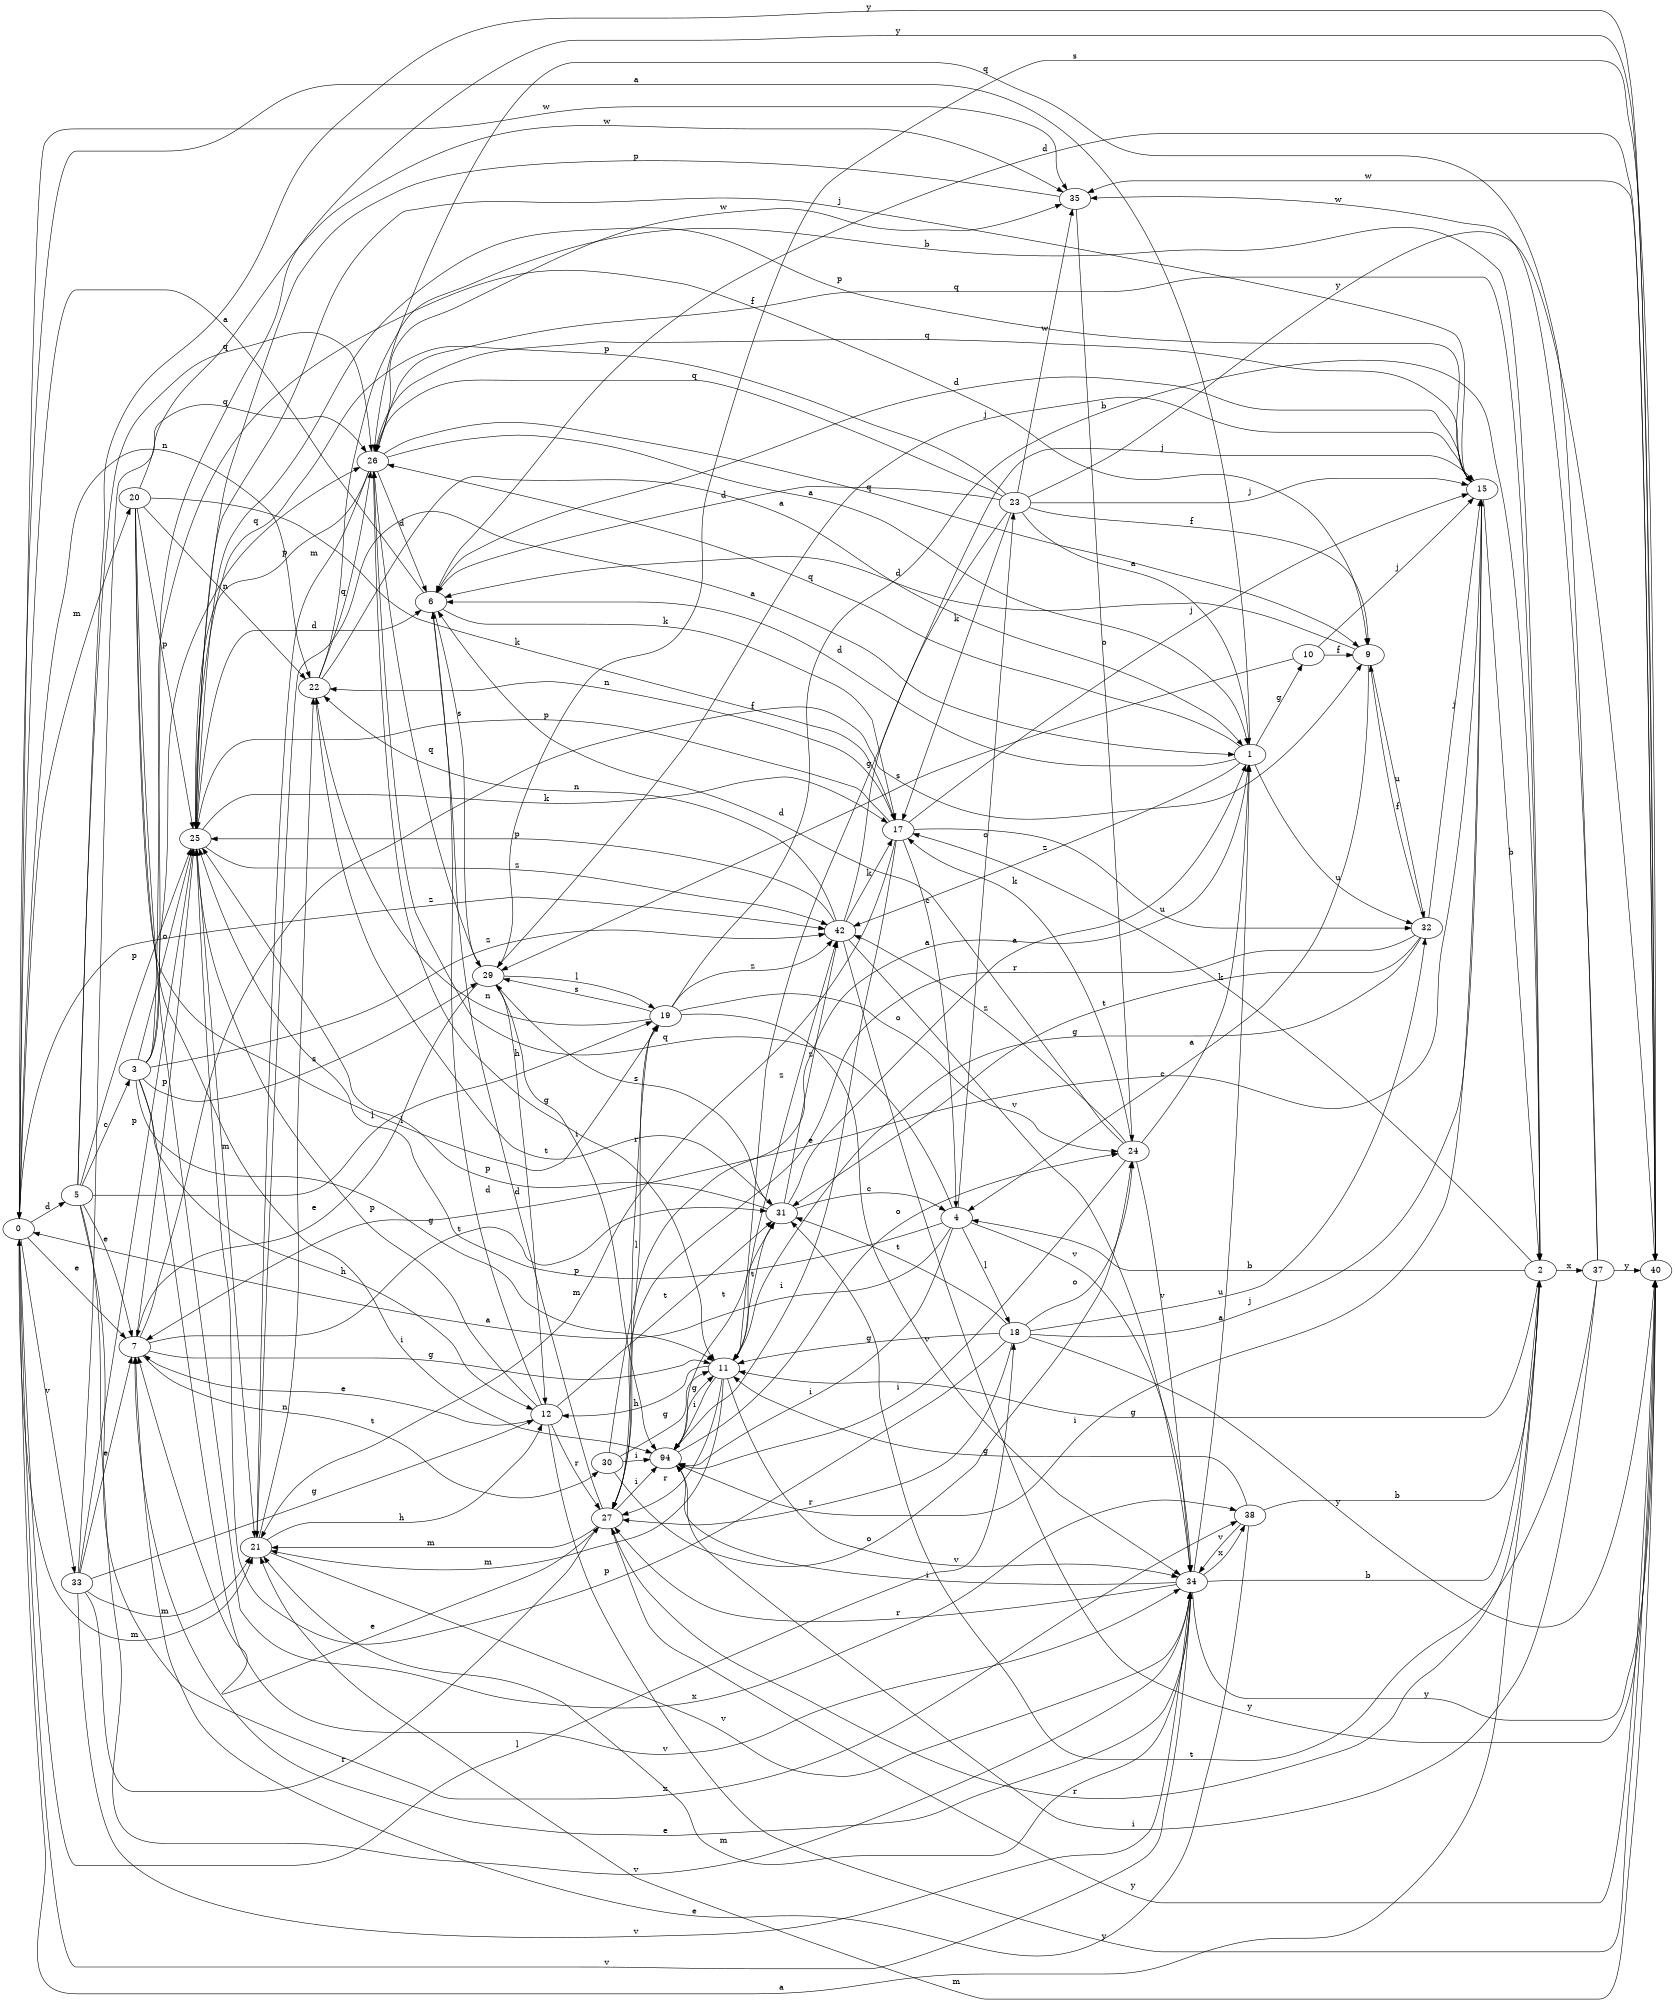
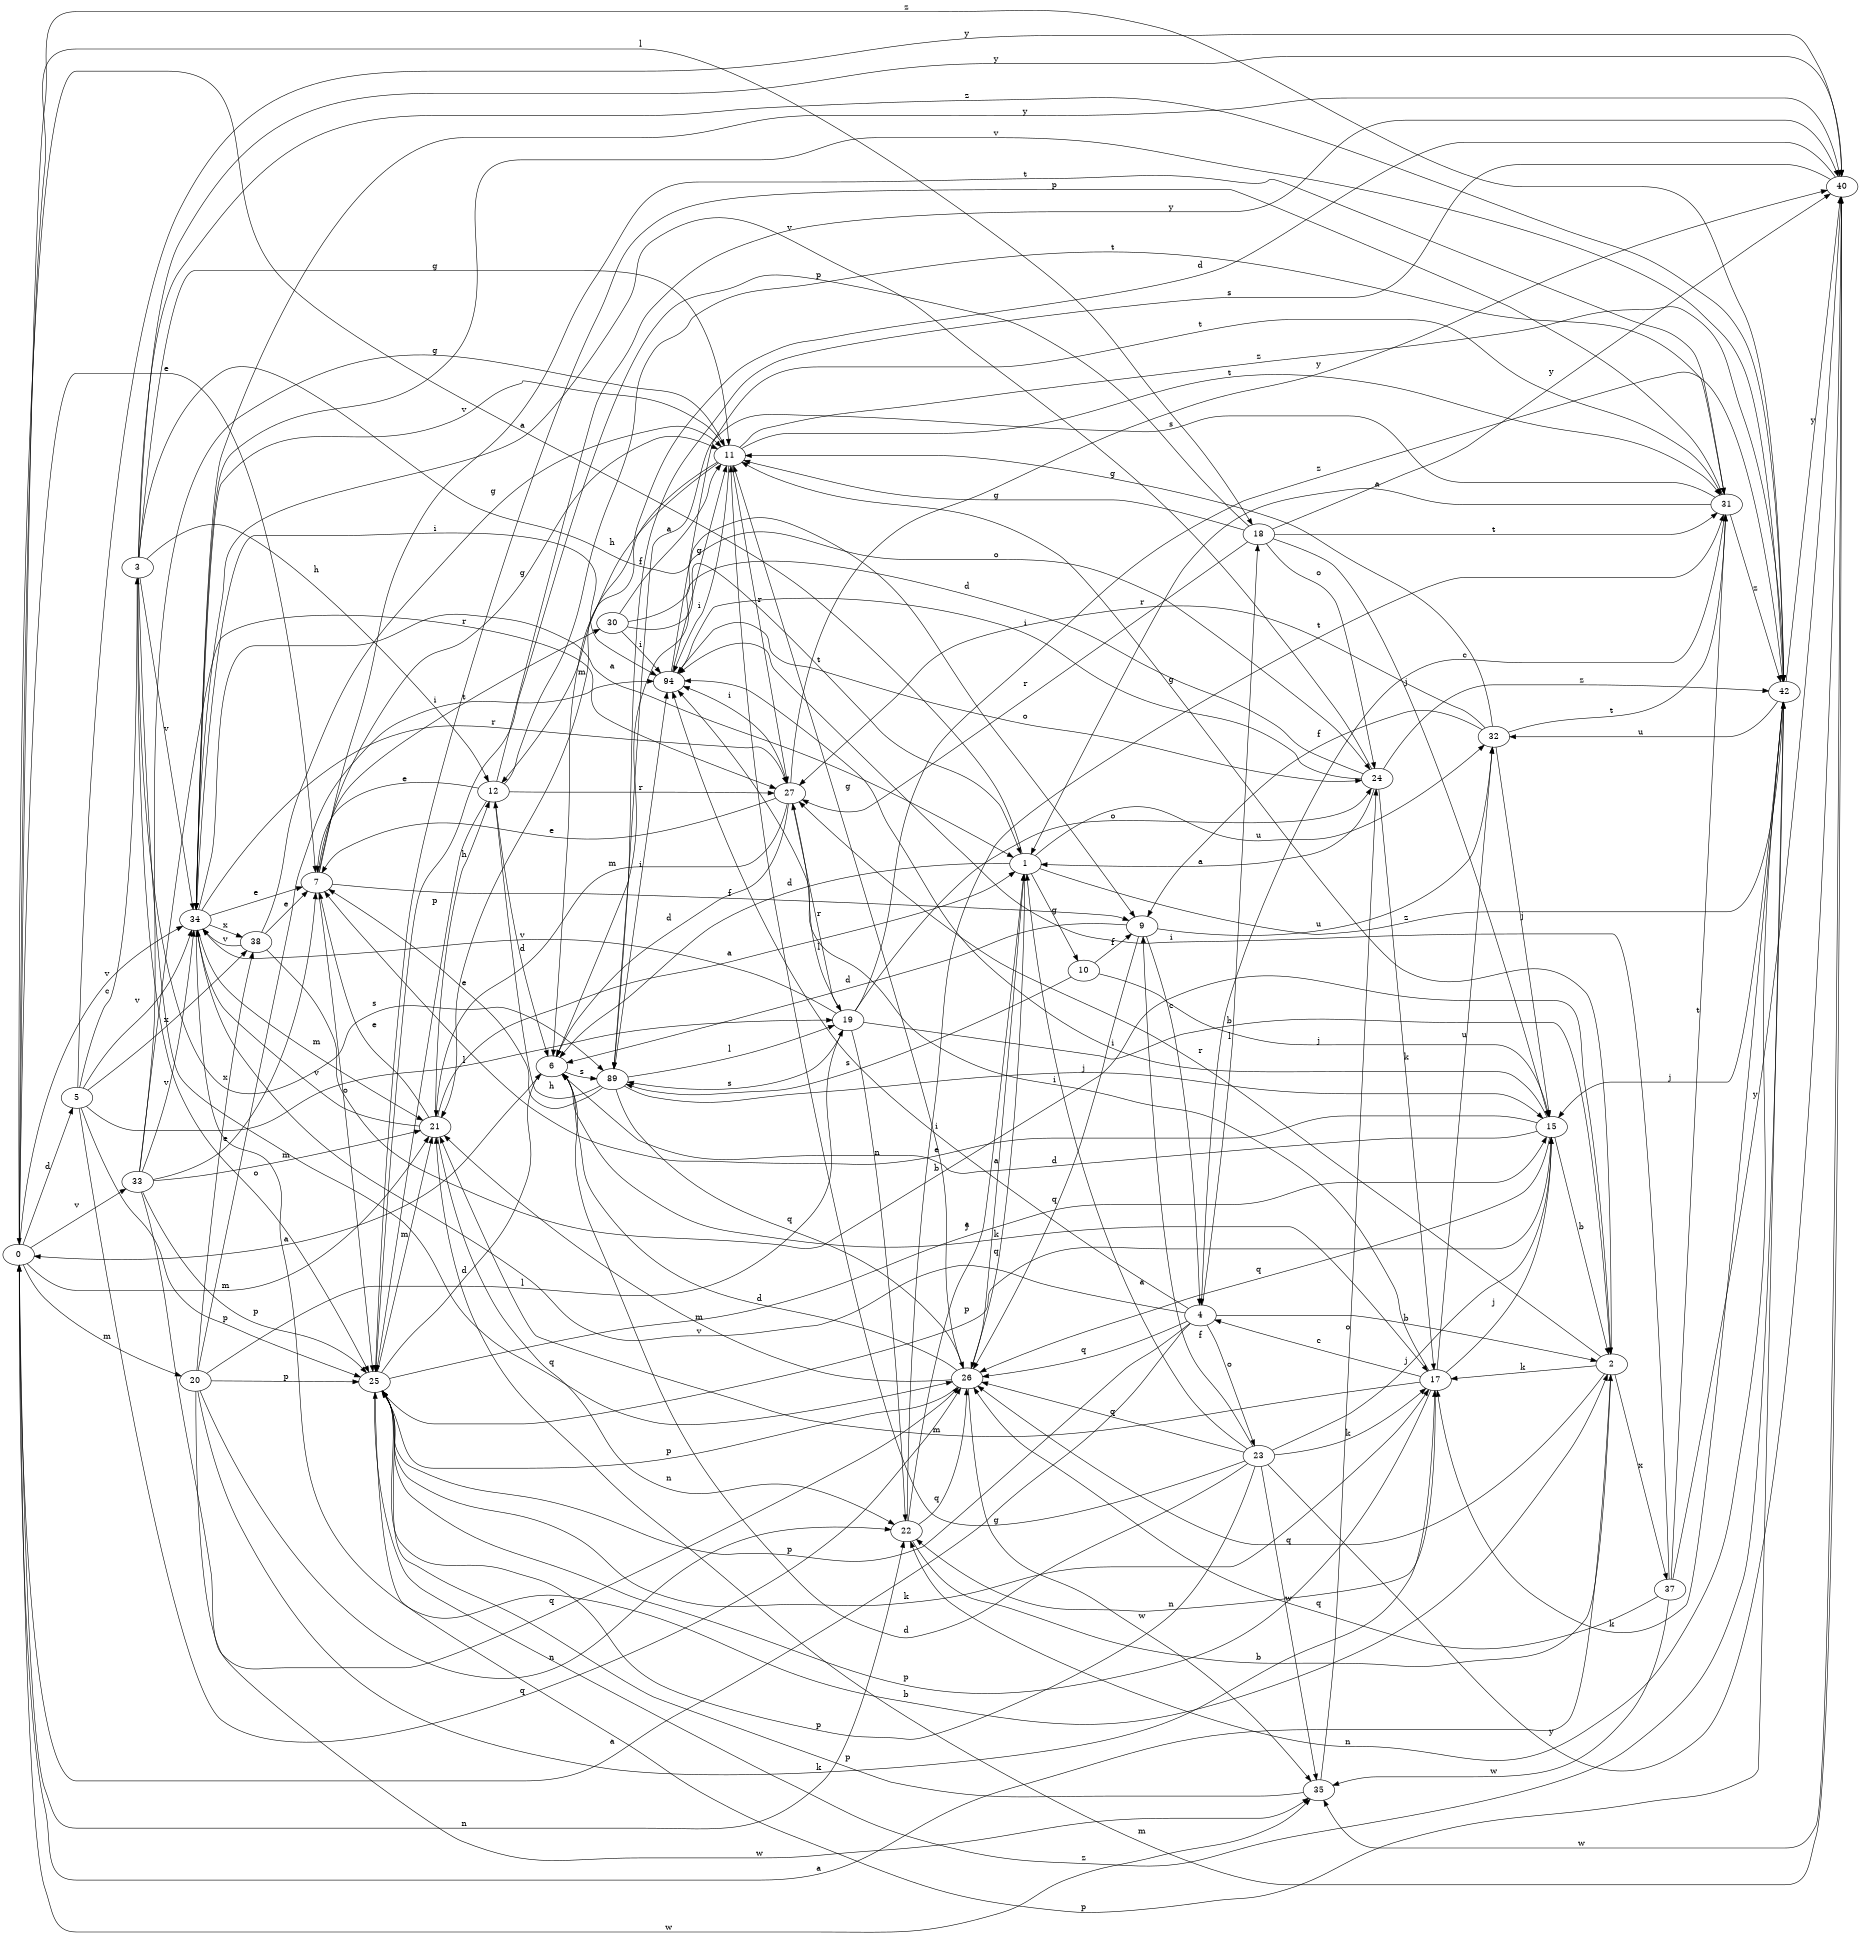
edge "26" -> "9": reversed
edge "30" -> "1": label "a" -> "t"
node "29": label "29" -> "89"
edge "7" -> "25": label "p" -> "o"
edge "18" -> "32": now "42" -> "32"
edge "5" -> "7": now "21" -> "7"
edge "2" -> "4": reversed
edge "30" -> "11": label "g" -> "a"
edge "33" -> "12": now "33" -> "11"
